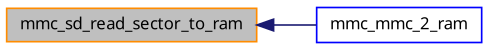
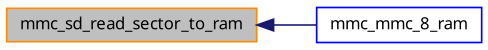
node "mmc_mmc_2_ram": label "mmc_mmc_2_ram" -> "mmc_mmc_8_ram"
